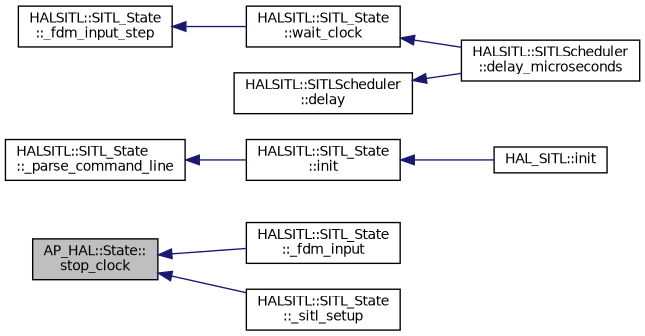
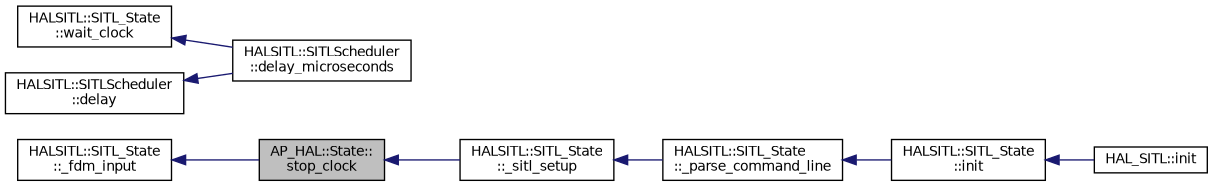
node "HALSITL::SITL_State ::_fdm_input_step": removed
edge "HALSITL::SITL_State ::_parse_command_line" -> "HALSITL::SITL_State ::_sitl_setup": added
edge "HALSITL::SITL_State ::_fdm_input" -> "AP_HAL::State:: stop_clock": reversed
